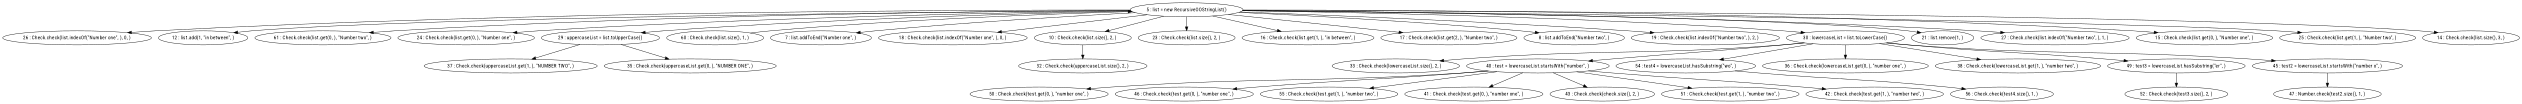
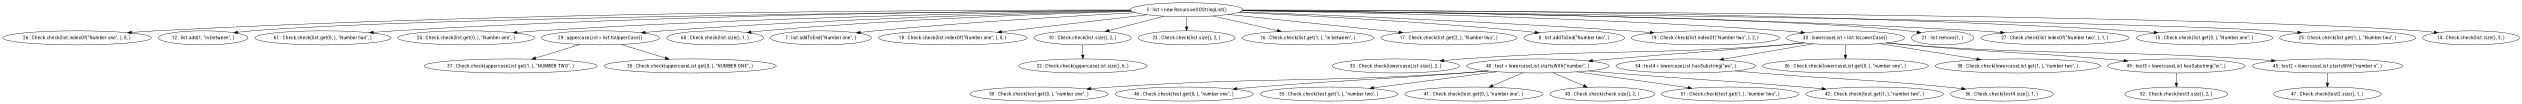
edge "60 : Check.check(list.size(), 1, )" -> "5 : list = new RecursiveOOStringList()": reversed
node "32 : Check.check(uppercaseList.size(), 2, )": label "32 : Check.check(uppercaseList.size(), 2, )" -> "32 : Check.check(uppercaseList.size(), 6, )"
node "47 : Number.check(test2.size(), 1, )": label "47 : Number.check(test2.size(), 1, )" -> "47 : Check.check(test2.size(), 1, )"
